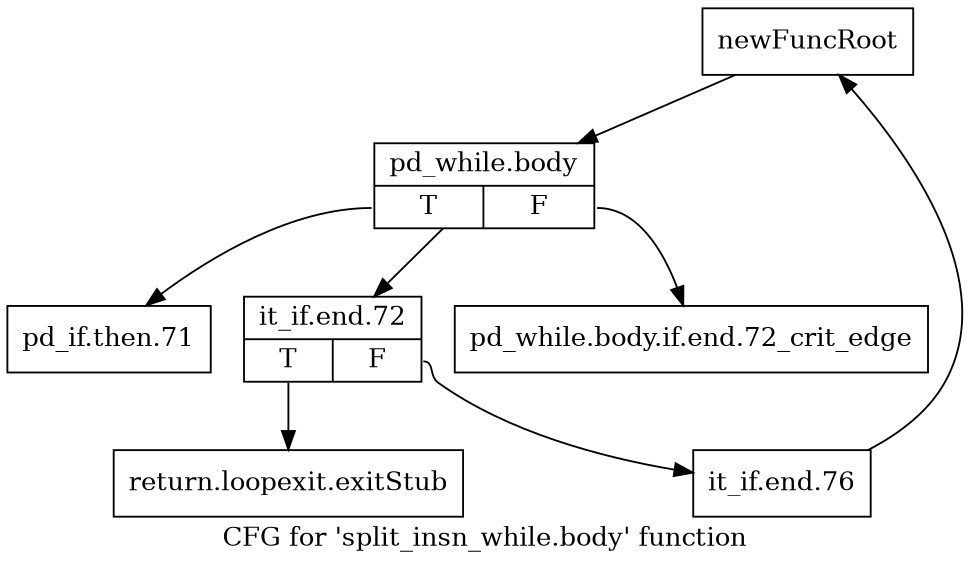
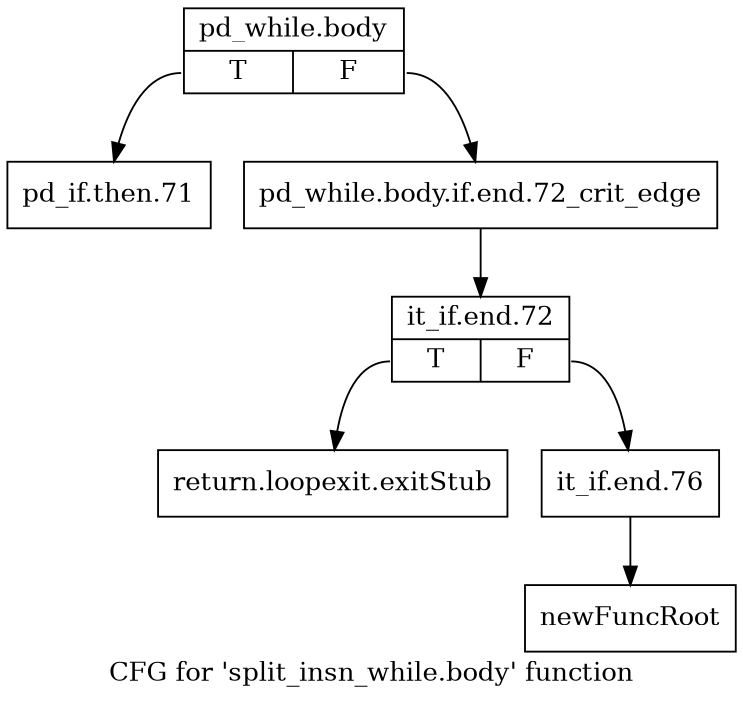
edge "newFuncRoot" -> "pd_while.body": removed
edge "pd_while.body" -> "it_if.end.72": now "pd_while.body.if.end.72_crit_edge" -> "it_if.end.72"
